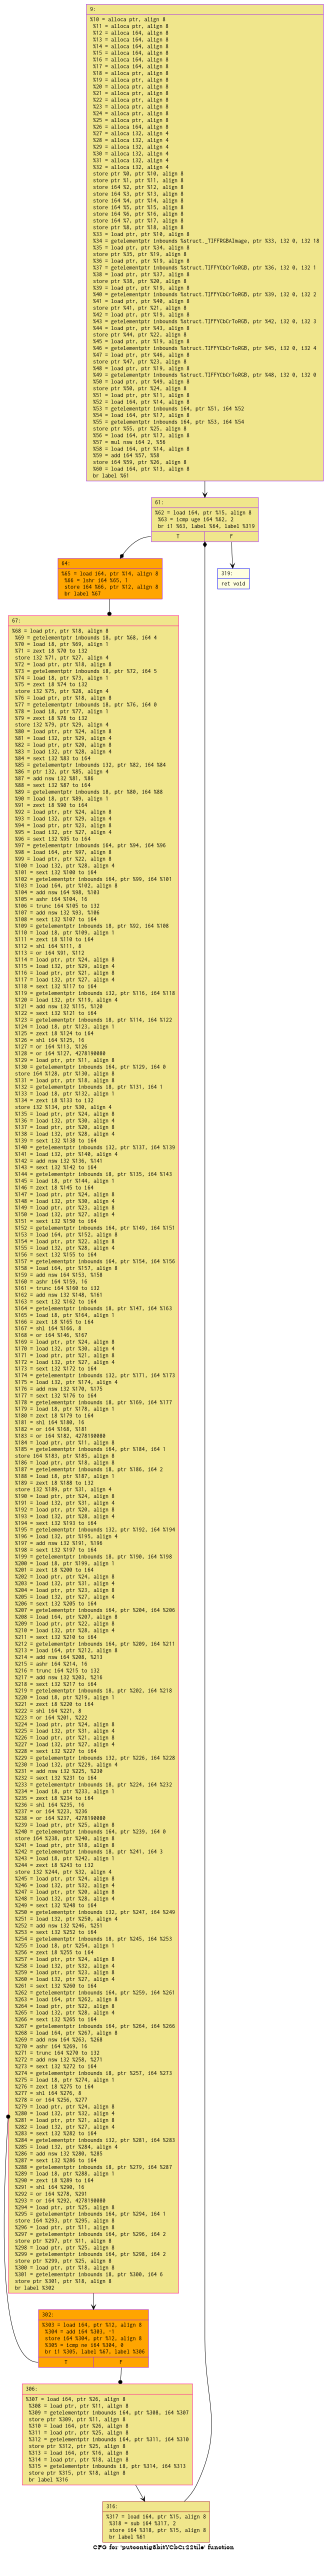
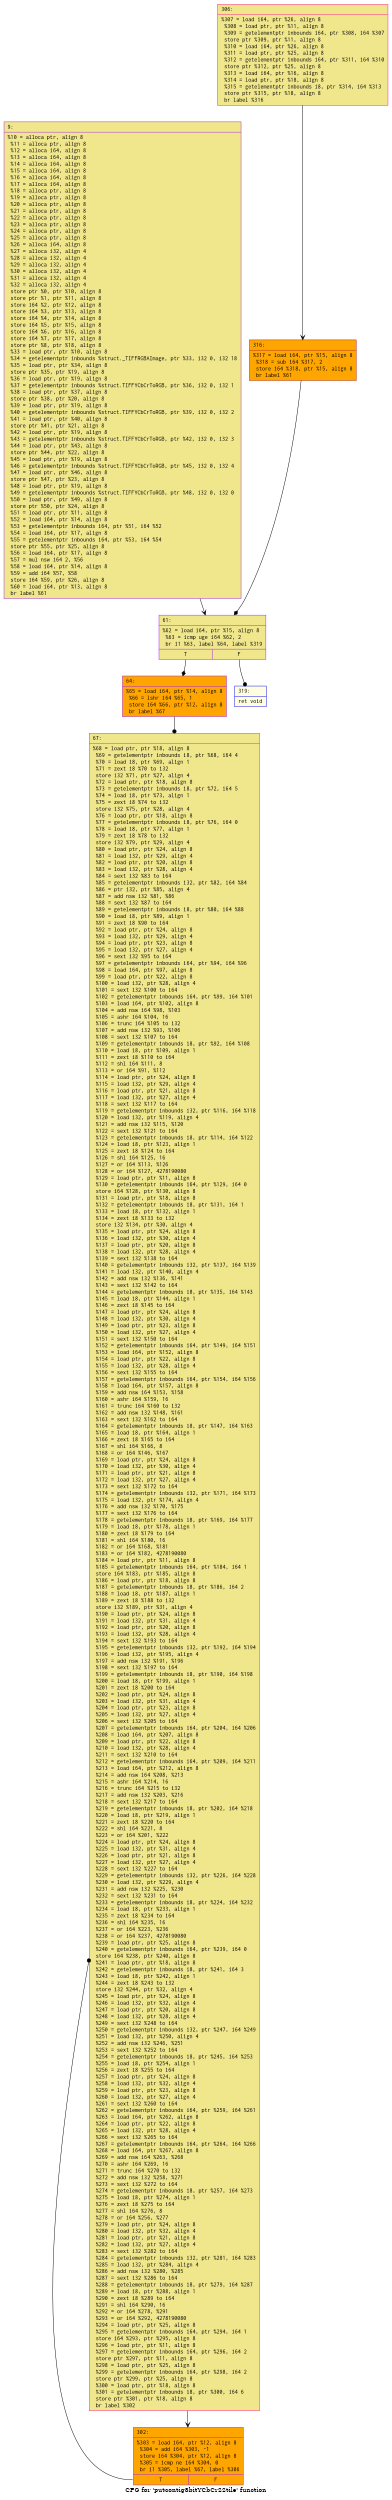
edge "61:" -> "319:": arrowhead vee -> dot
edge "302:" -> "306:": removed
node "316:": fillcolor khaki -> orange
